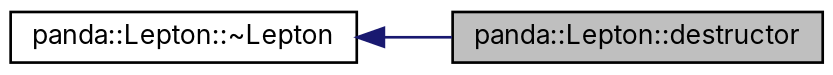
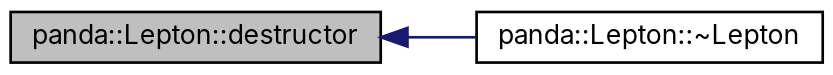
edge "panda::Lepton::destructor" -> "panda::Lepton::~Lepton": reversed
